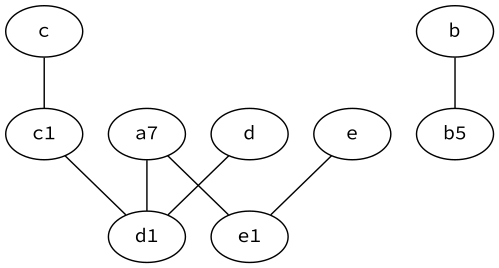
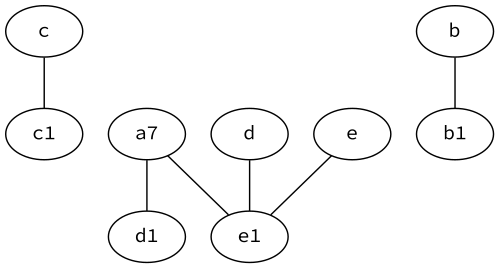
node "b5": label "b5" -> "b1"
edge "d" -- "d1": now "d" -- "e1"
edge "c1" -- "d1": removed
